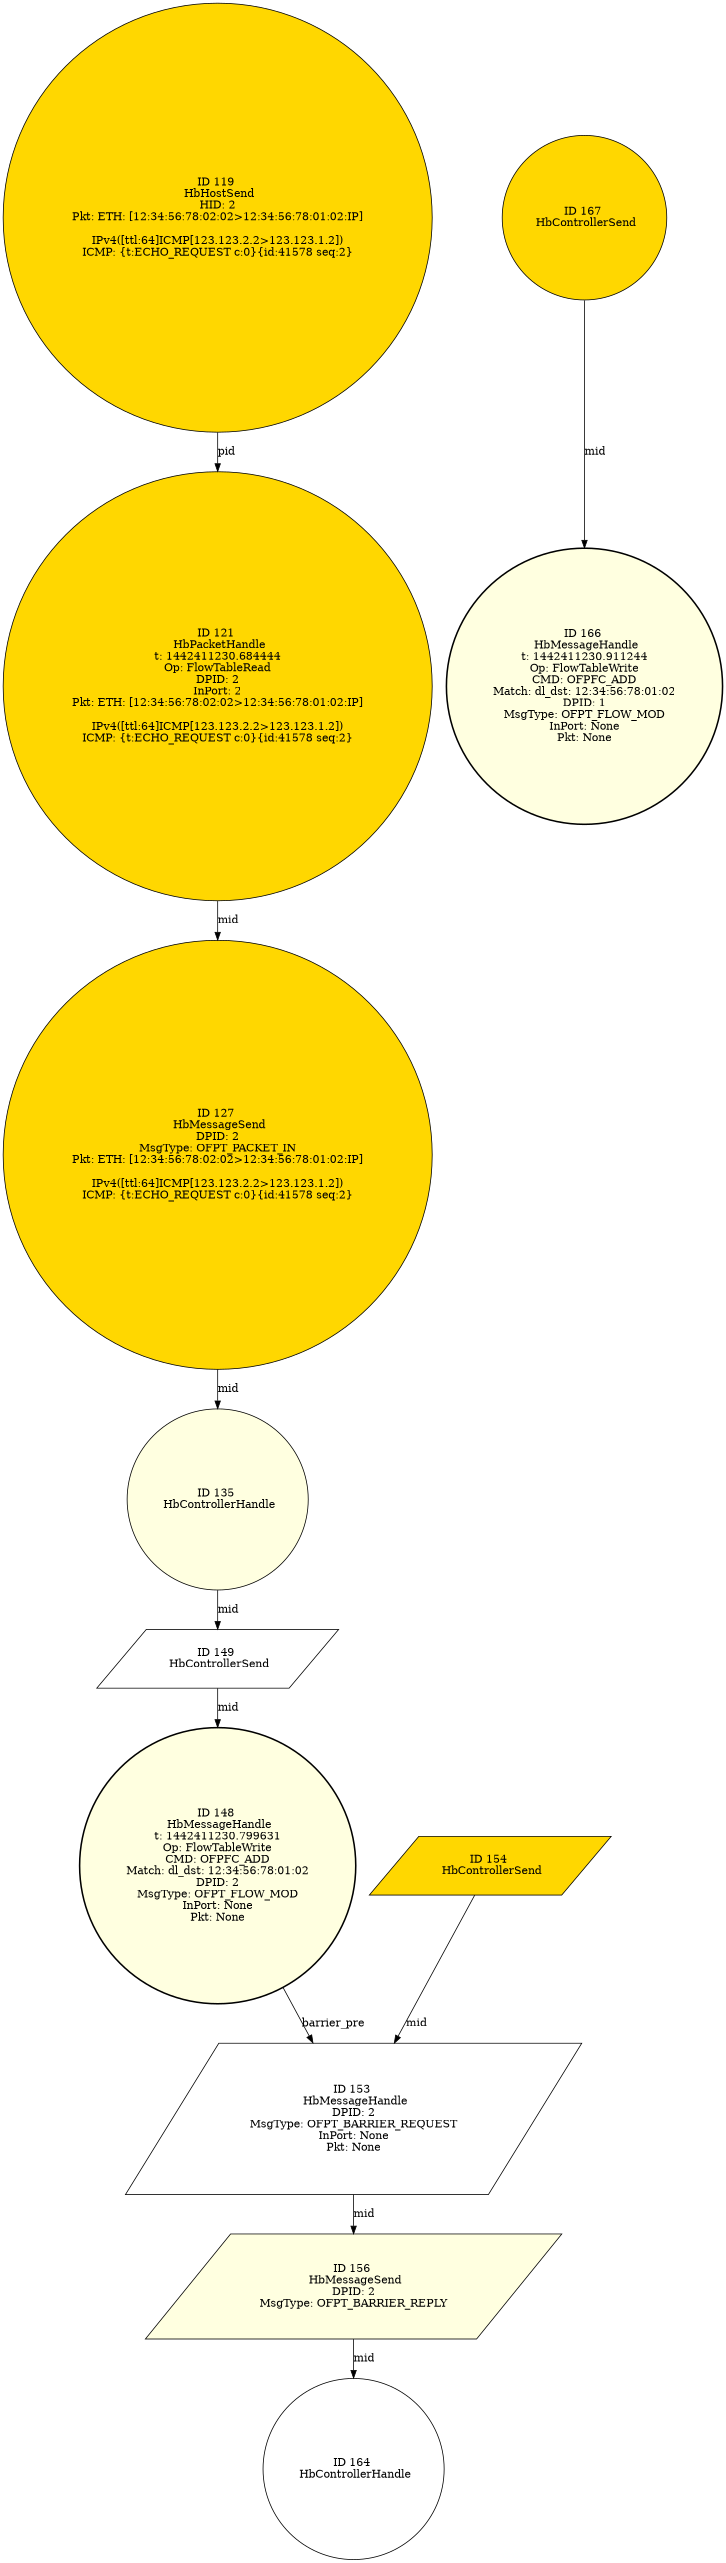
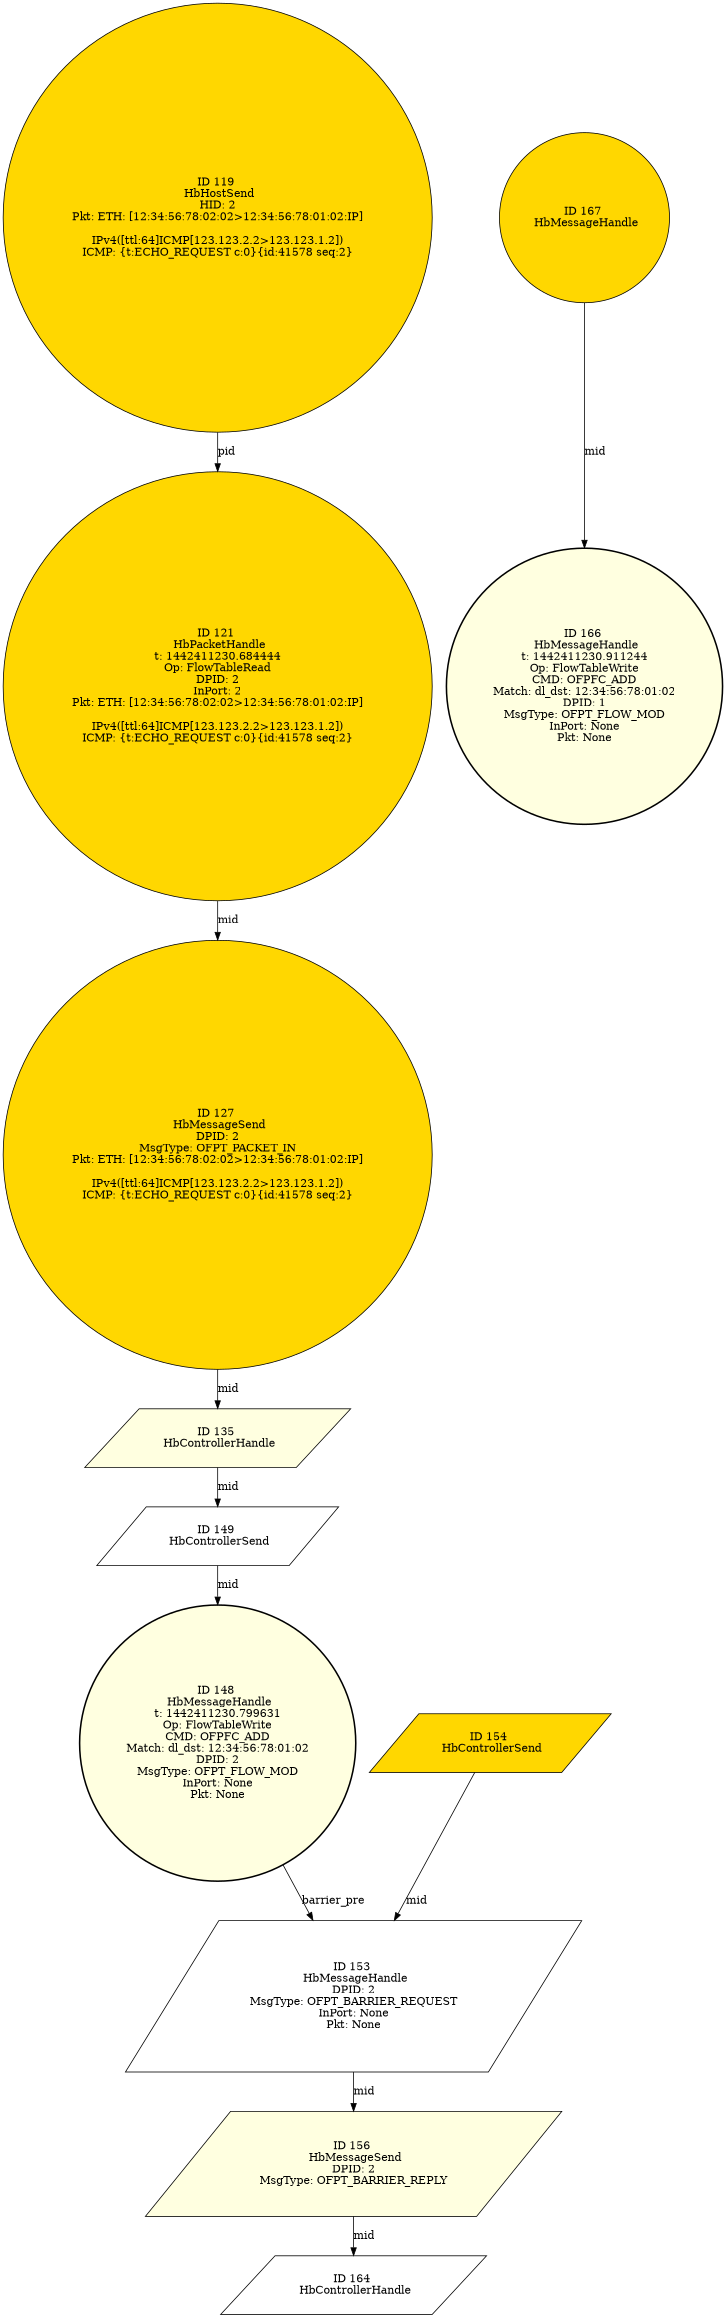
node "ID 167 HbControllerSend": label "ID 167 HbControllerSend" -> "ID 167 HbMessageHandle"
node "ID 135 HbControllerHandle": shape circle -> parallelogram
node "ID 164 HbControllerHandle": shape circle -> parallelogram
